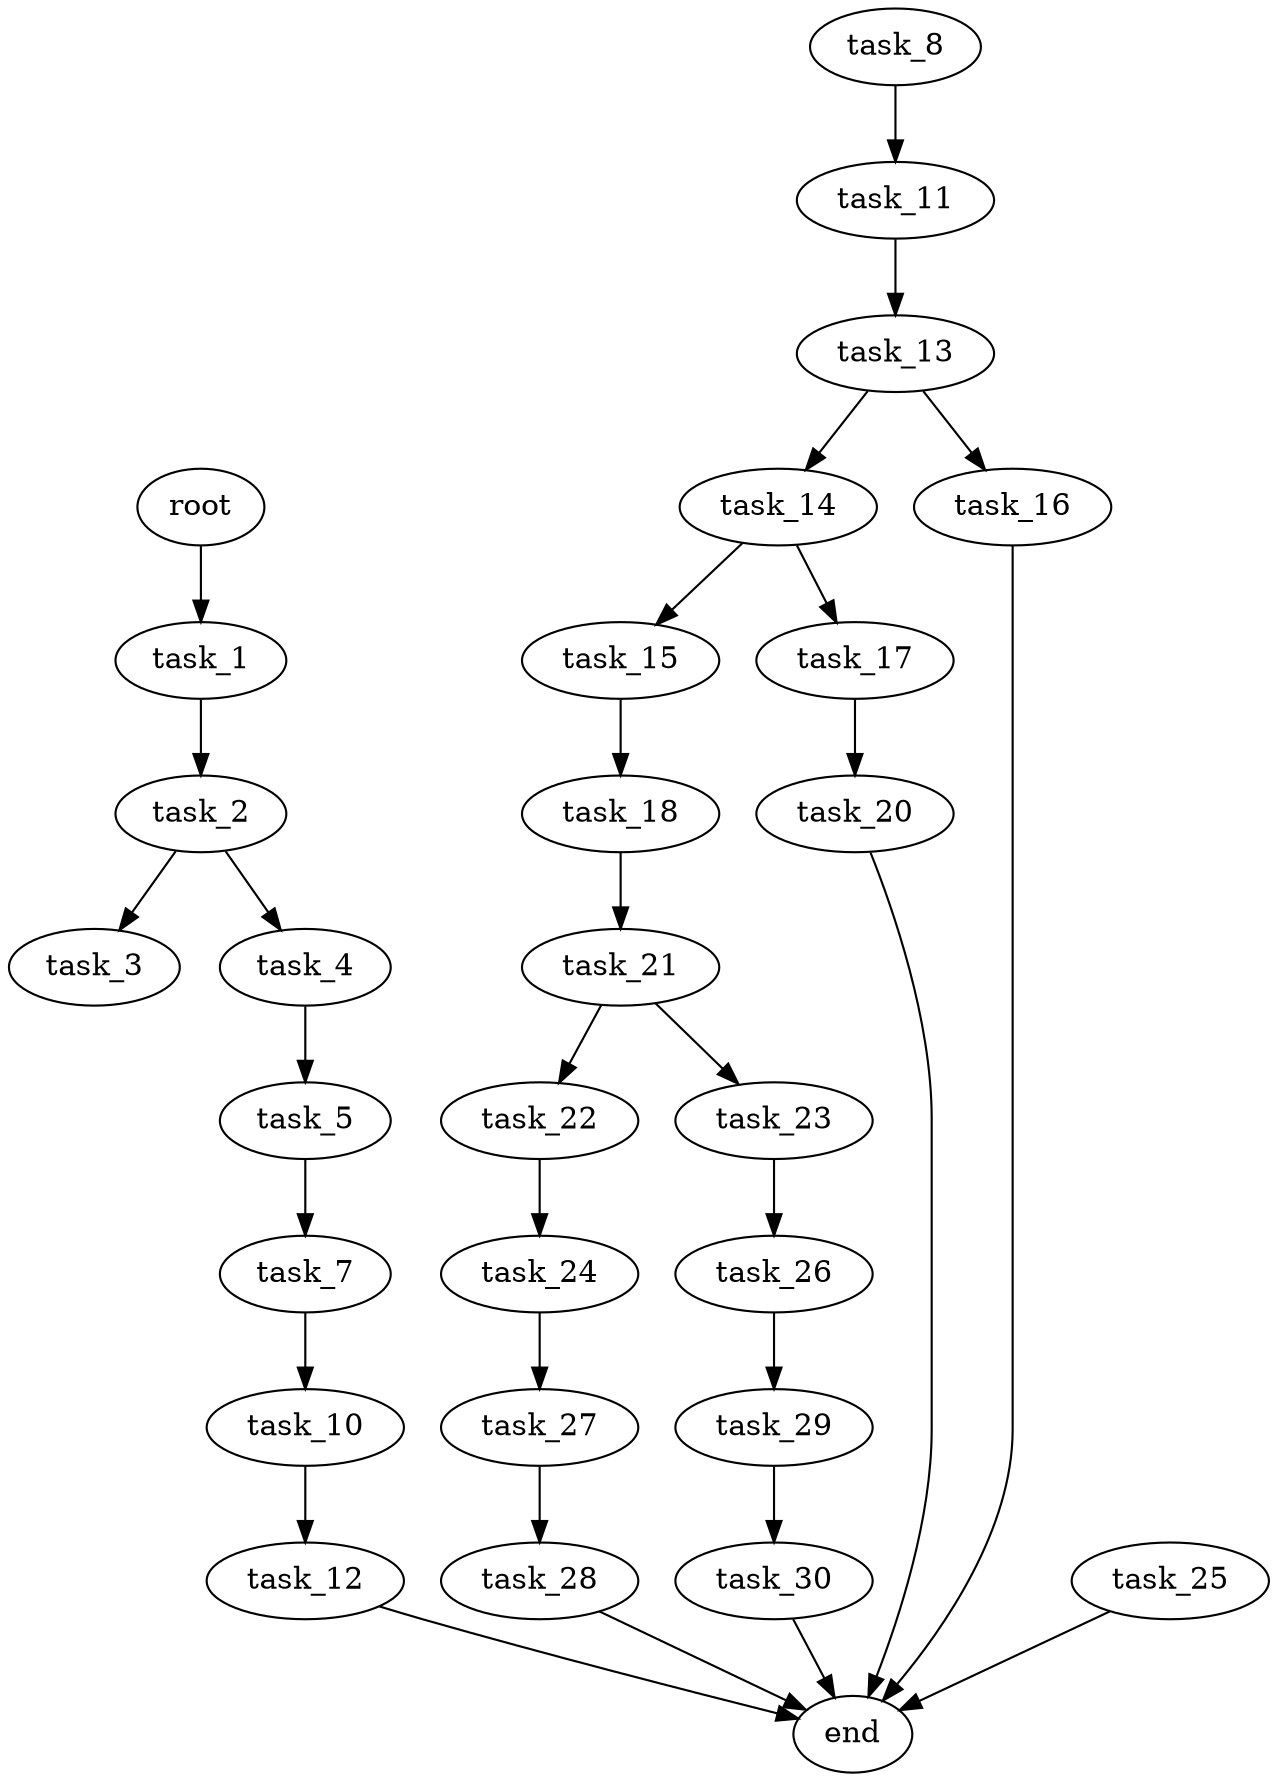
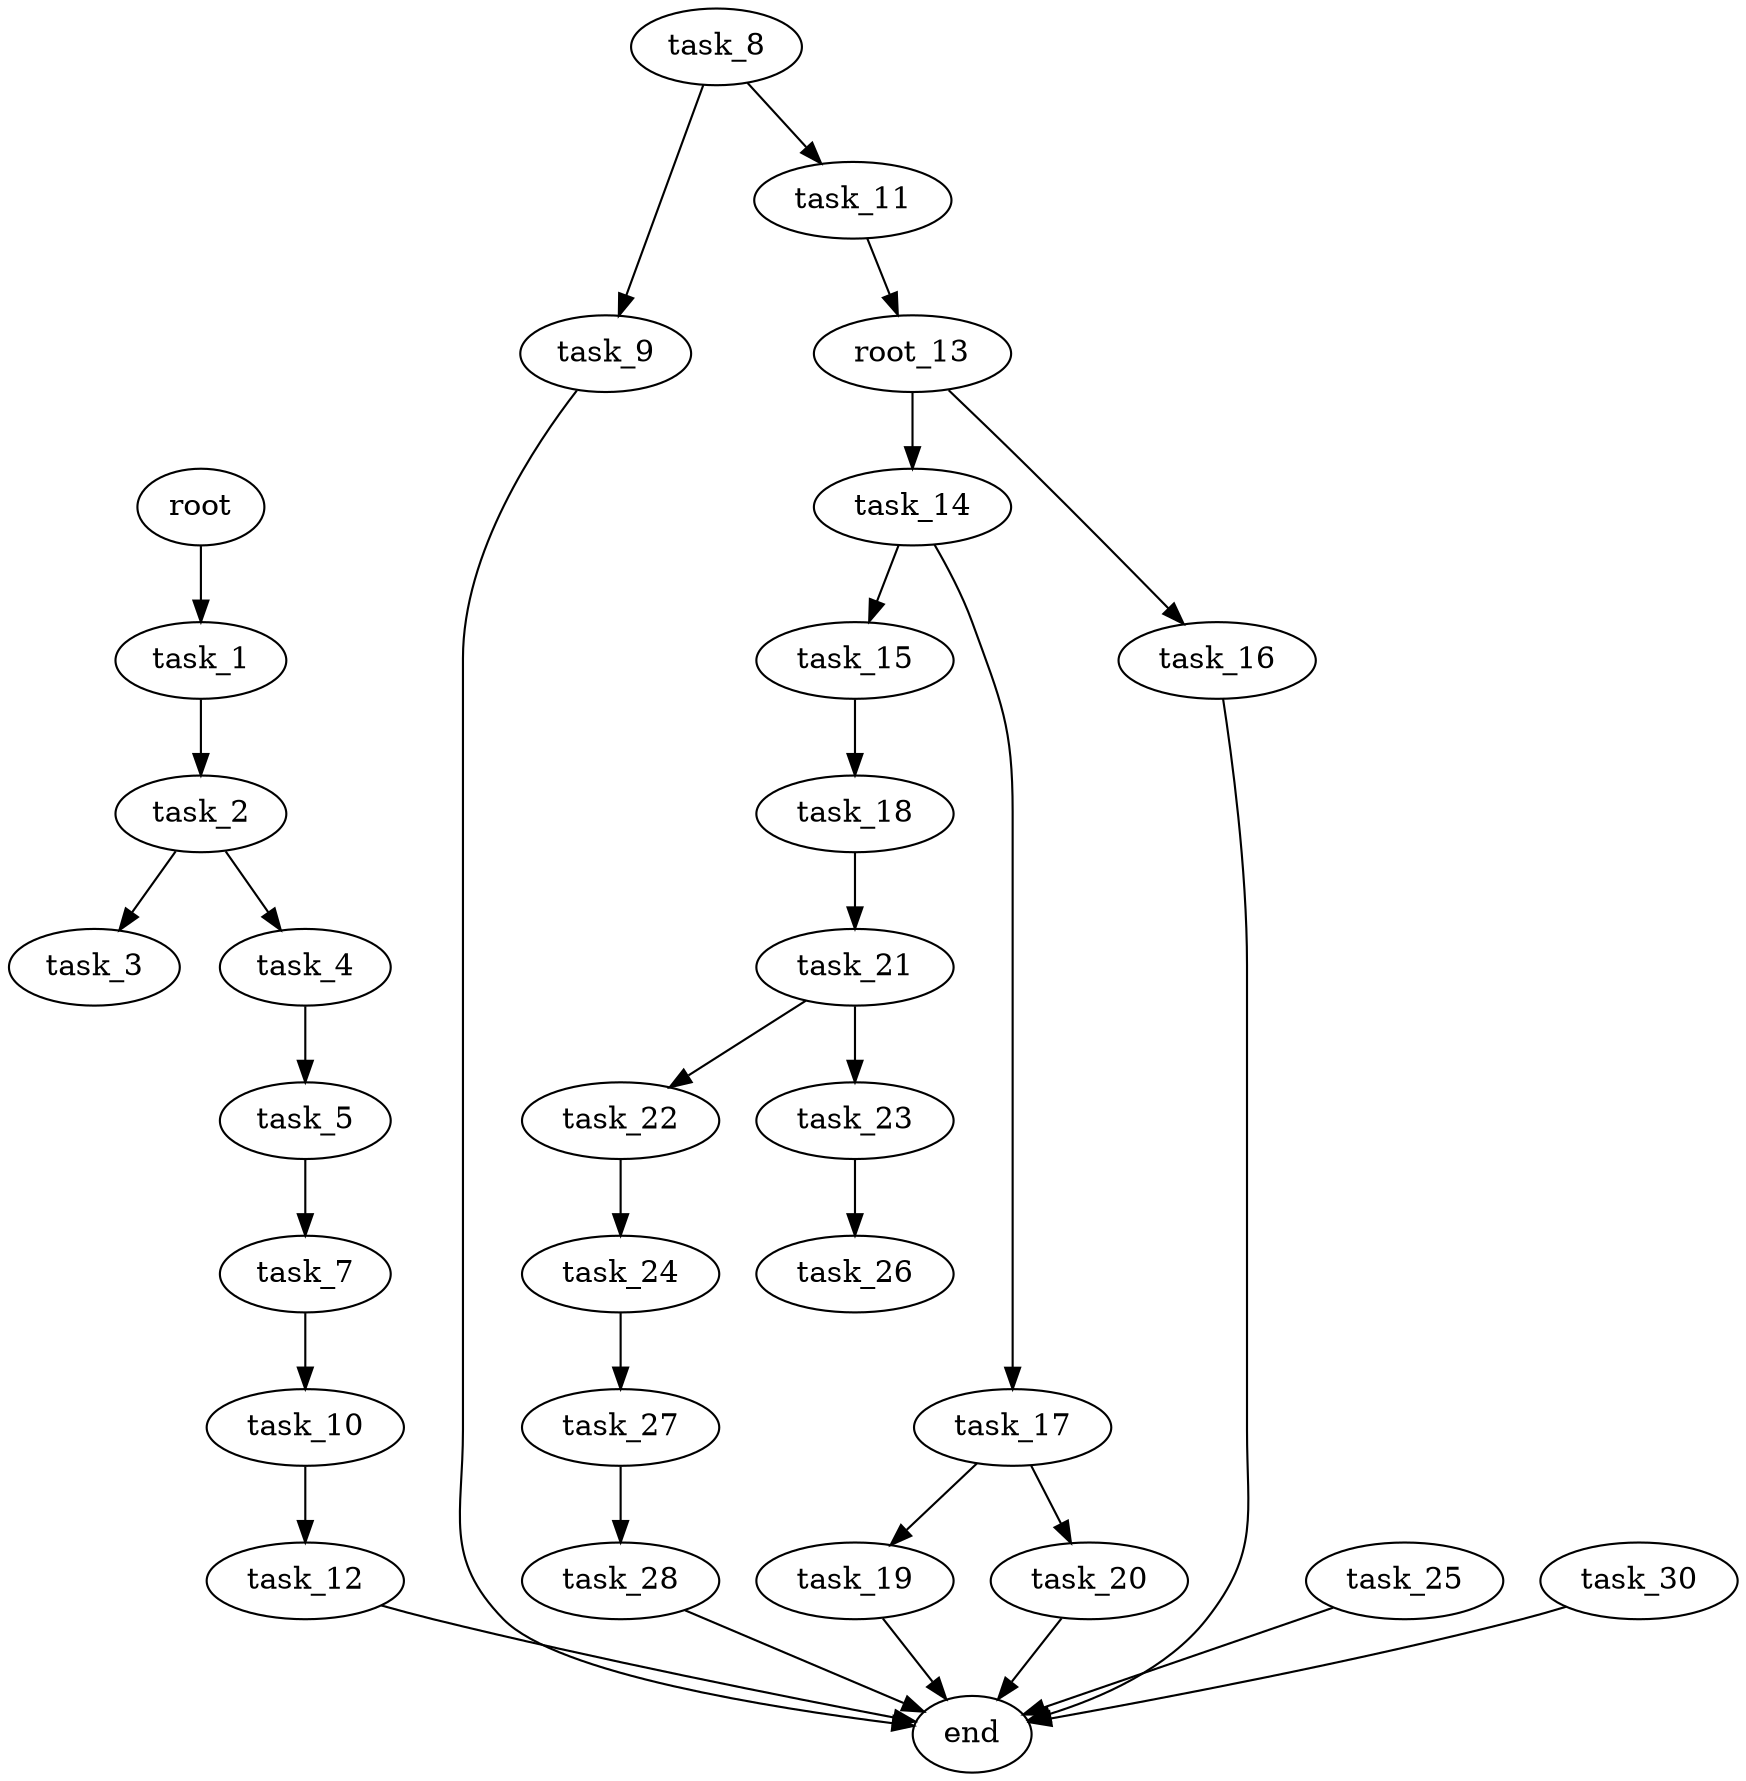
node "task_9": added
node "task_13": label "task_13" -> "root_13"
node "task_29": removed
node "task_19": added
